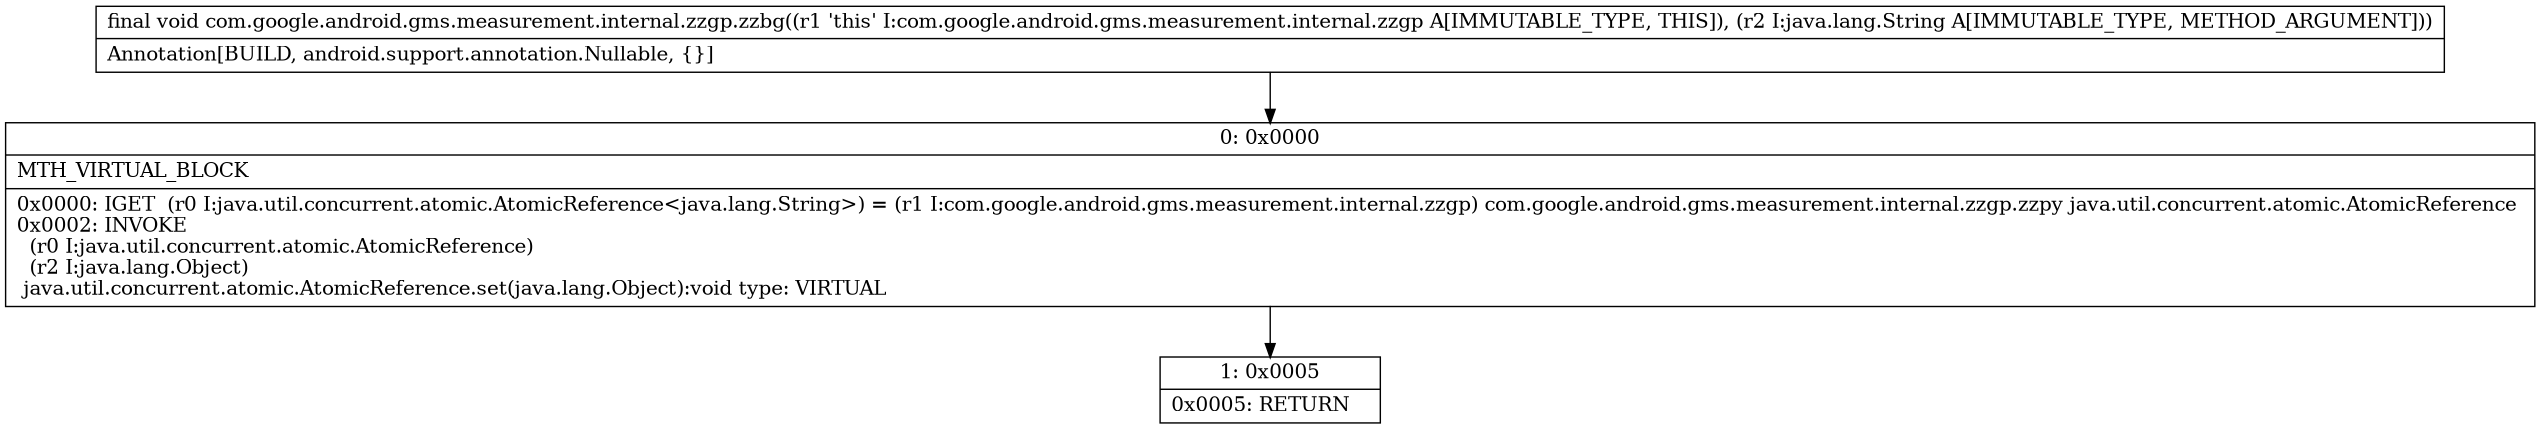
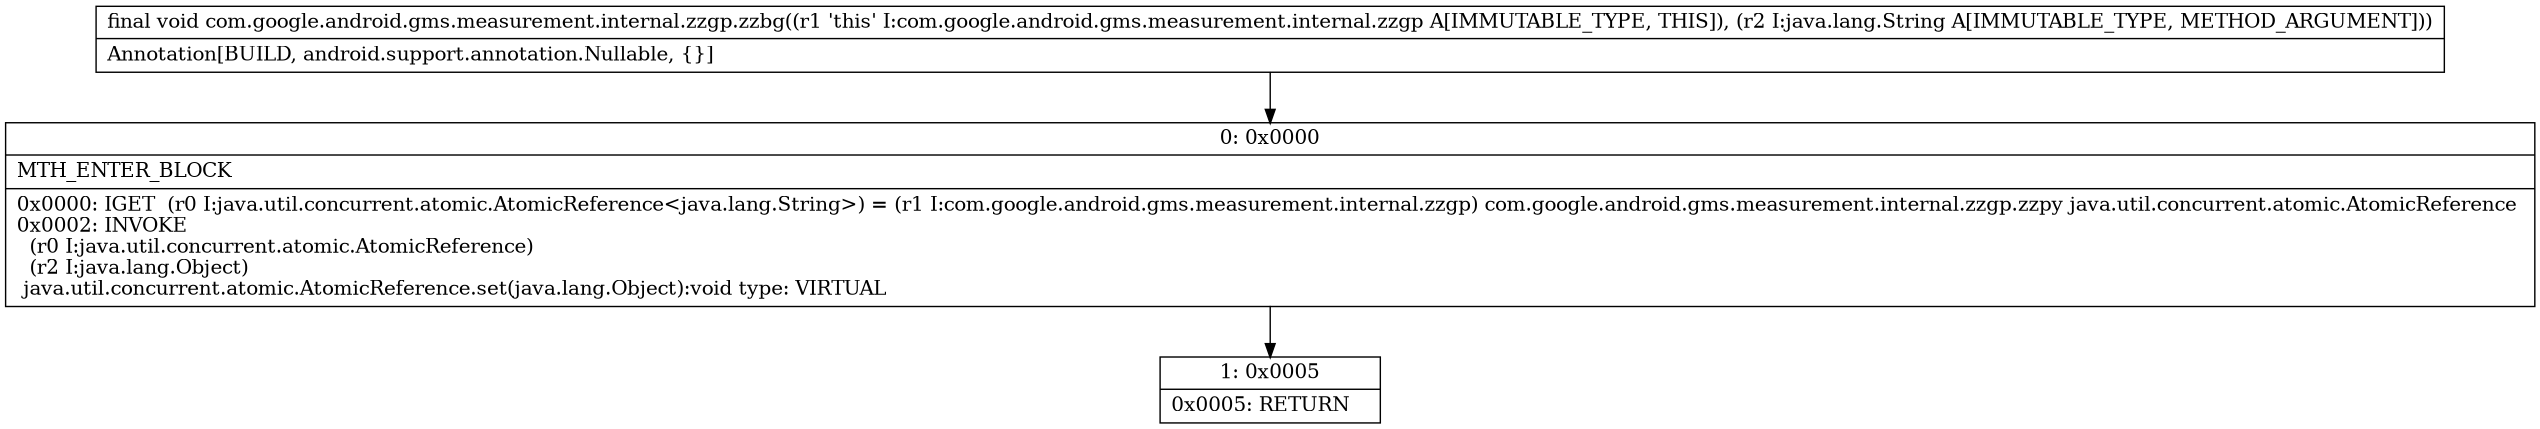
node "0: 0x0000": text "MTH_VIRTUAL_BLOCK" -> "MTH_ENTER_BLOCK"
